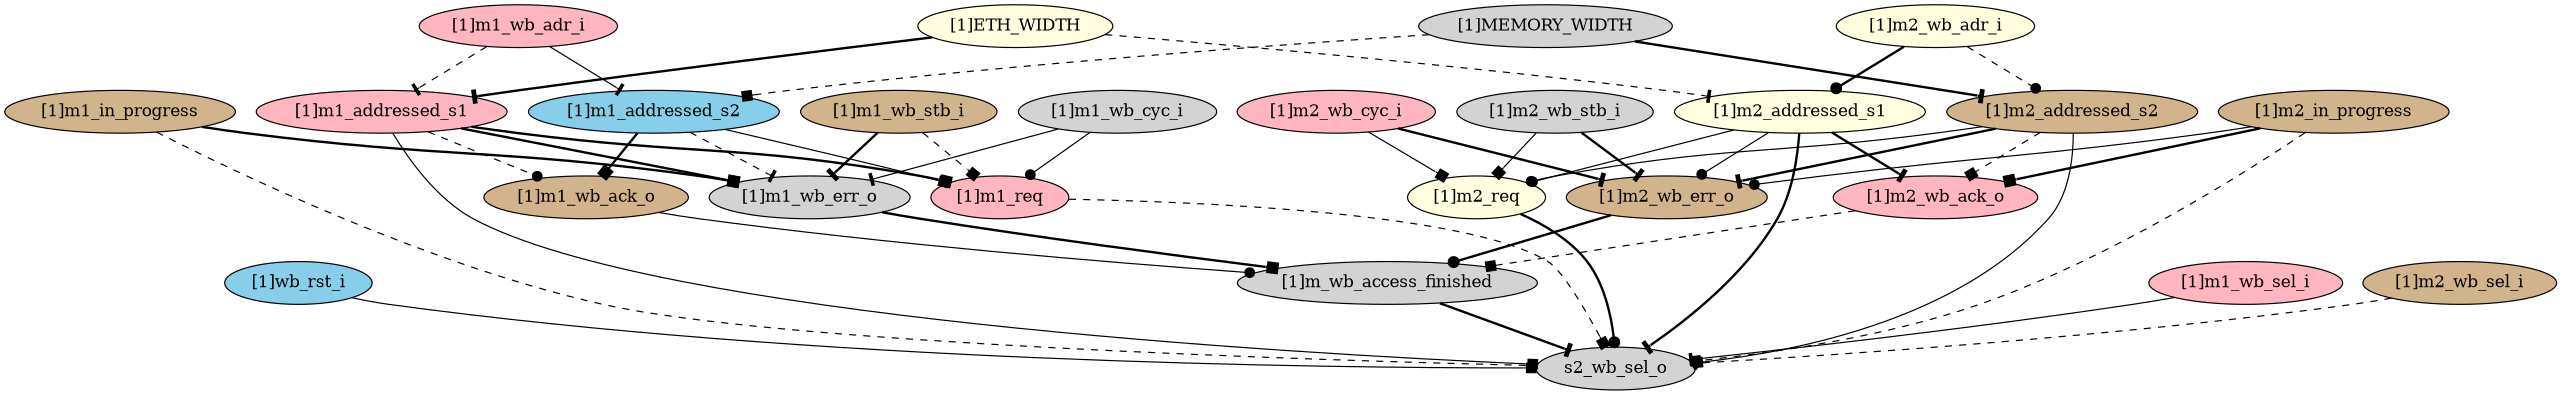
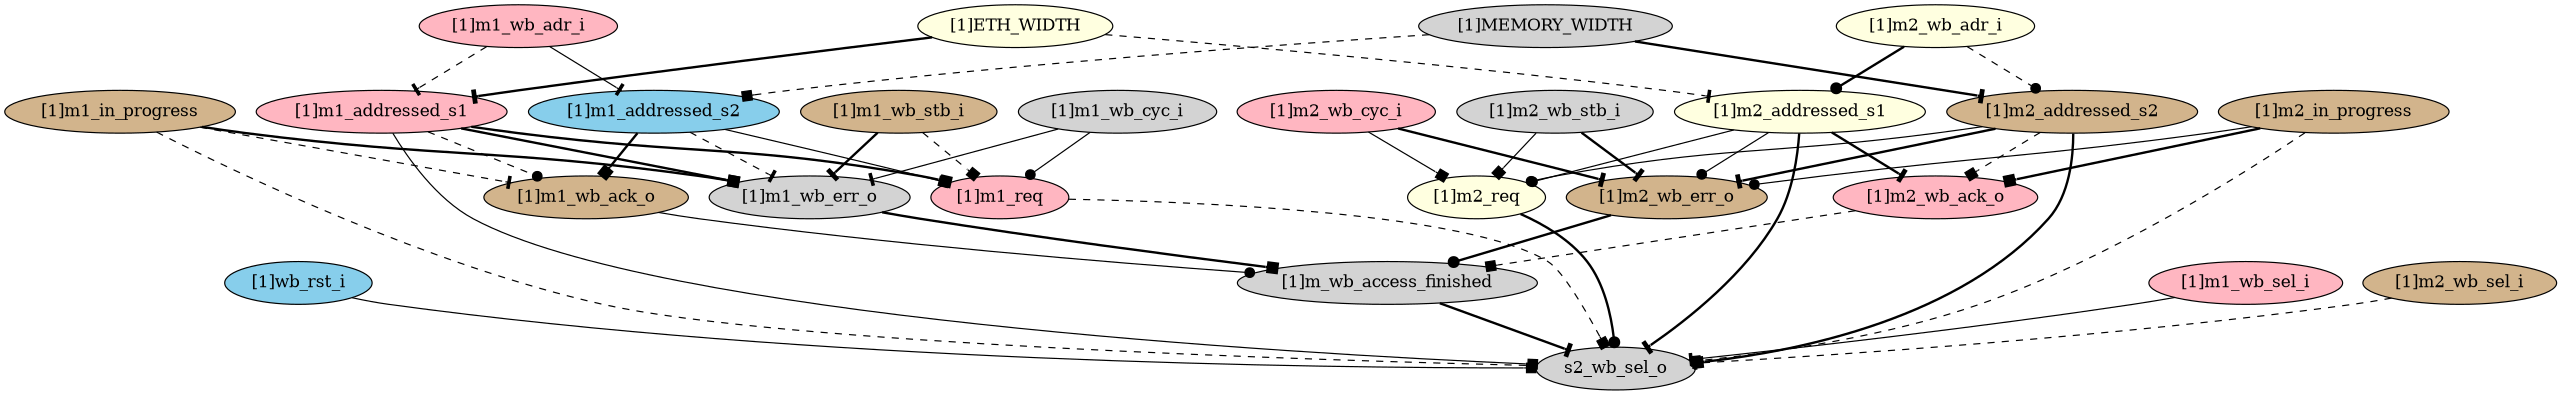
edge "[1]m1_in_progress" -> "[1]m1_wb_ack_o": added
edge "[1]m2_addressed_s2" -> "s2_wb_sel_o": style solid -> bold
